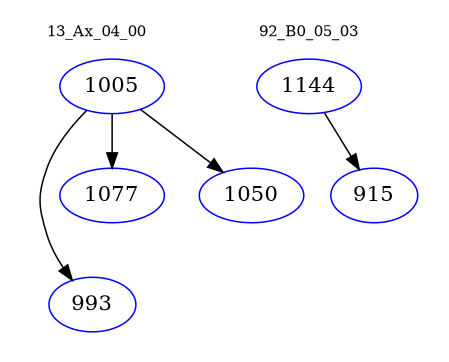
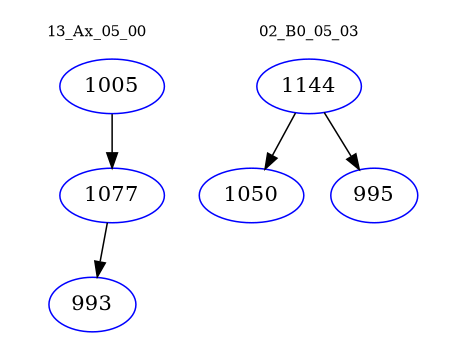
cluster "13_Ax_04_00": label "13_Ax_04_00" -> "13_Ax_05_00"
cluster "92_B0_05_03": label "92_B0_05_03" -> "02_B0_05_03"
edge "1005" -> "1050": now "1144" -> "1050"
edge "1005" -> "993": now "1077" -> "993"
node "915": label "915" -> "995"
